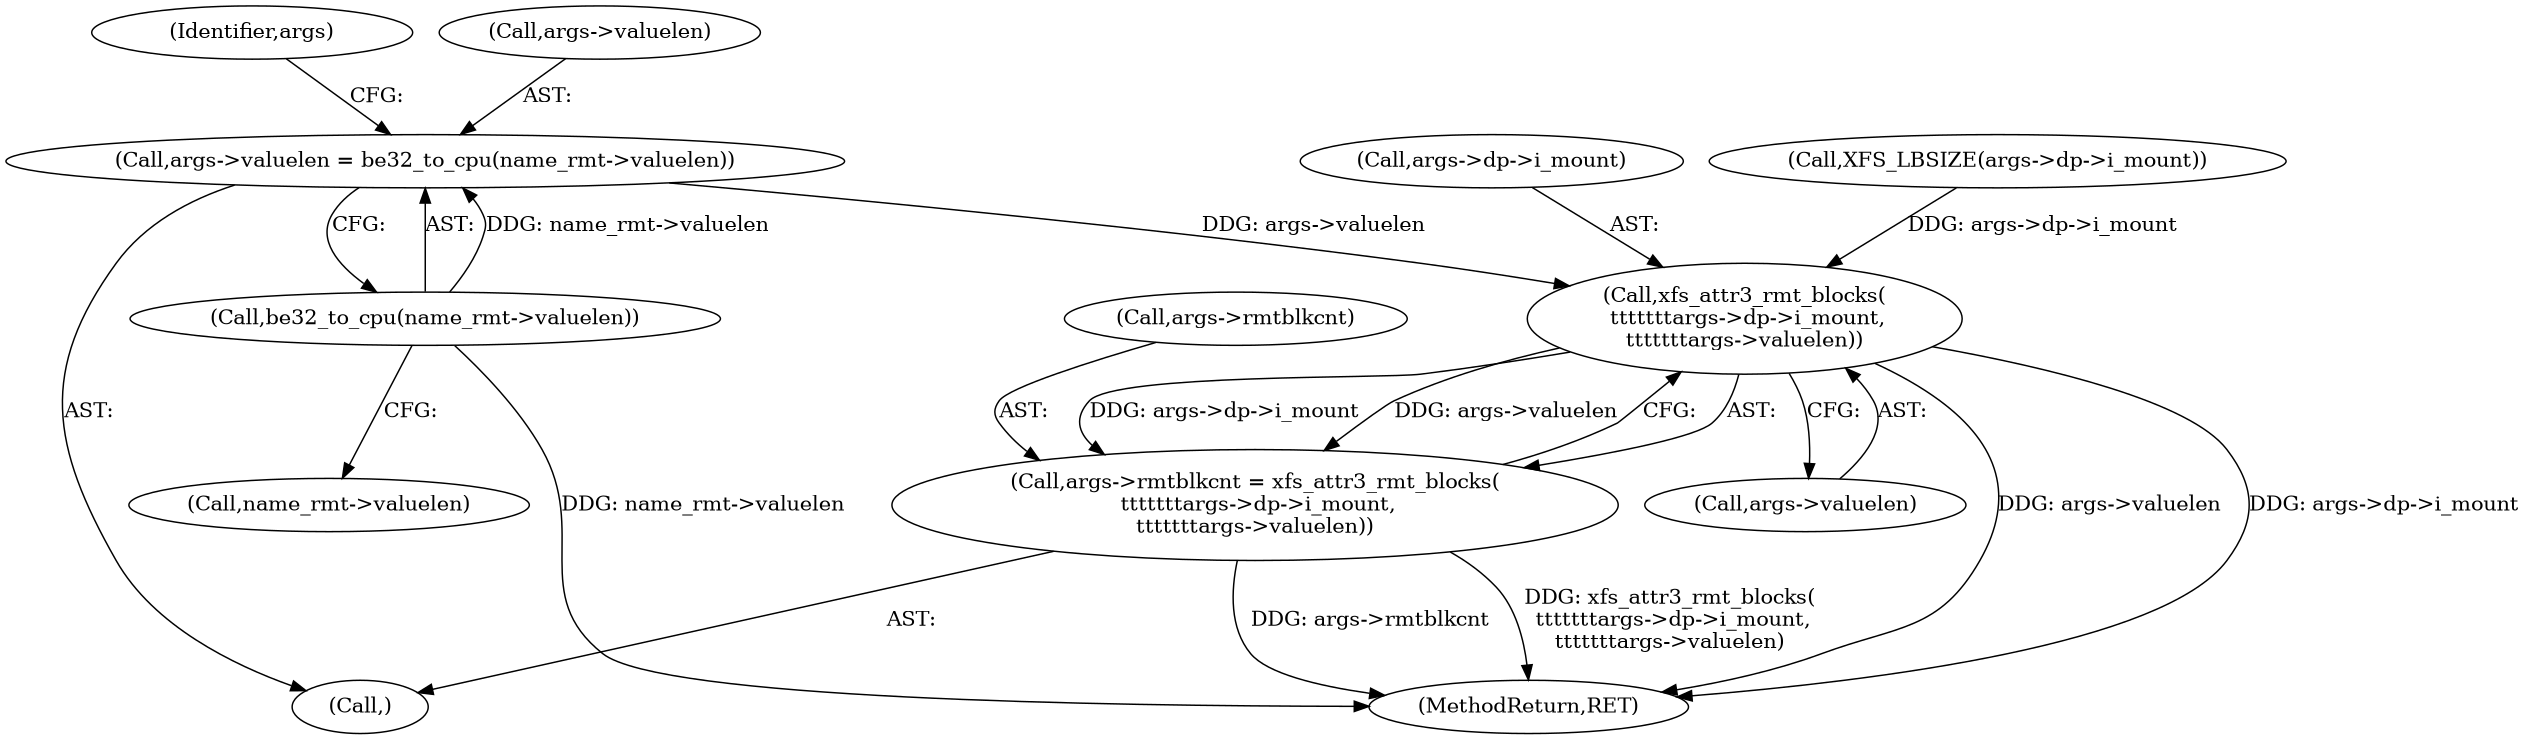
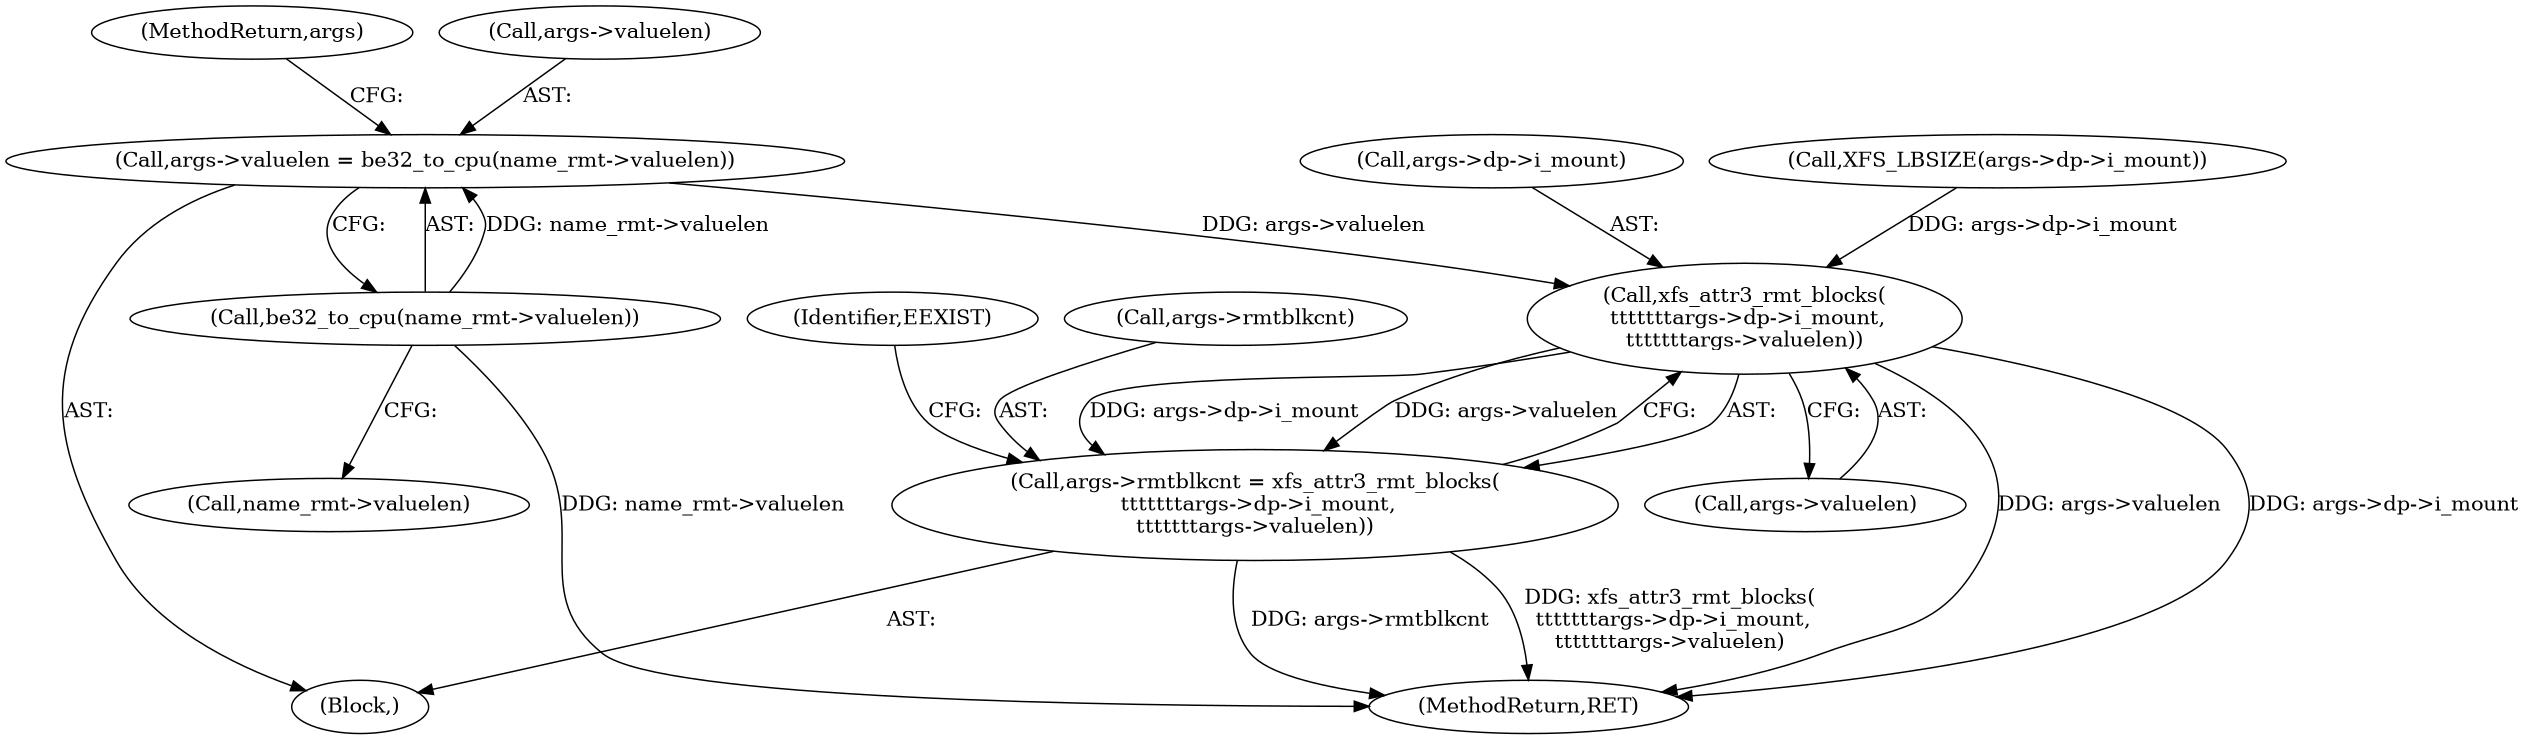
node "(Identifier,args)": label "(Identifier,args)" -> "(MethodReturn,args)"
node "(Identifier,EEXIST)": added
node "(Call,)": label "(Call,)" -> "(Block,)"
